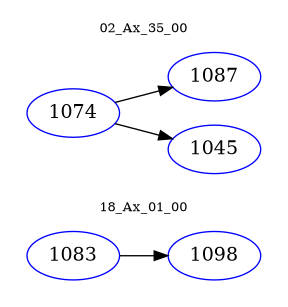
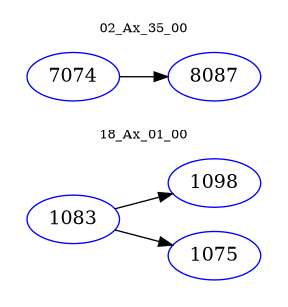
node "1087": label "1087" -> "8087"
node "1074": label "1074" -> "7074"
node "1045": removed
node "1075": added
